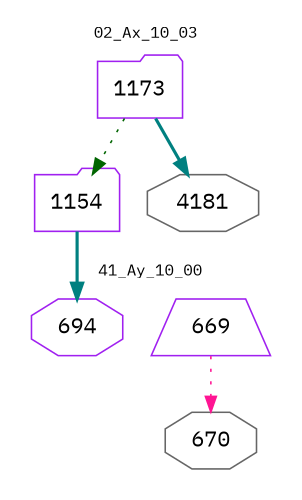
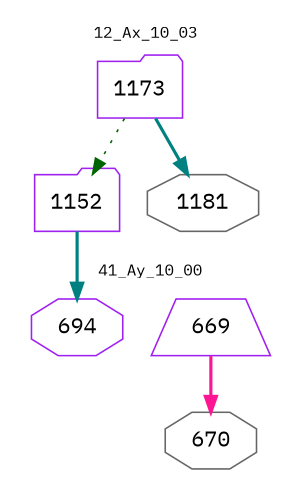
cluster "02_Ax_10_03": label "02_Ax_10_03" -> "12_Ax_10_03"
node "1154": label "1154" -> "1152"
node "4181": label "4181" -> "1181"
edge "669" -> "670": style dotted -> bold
